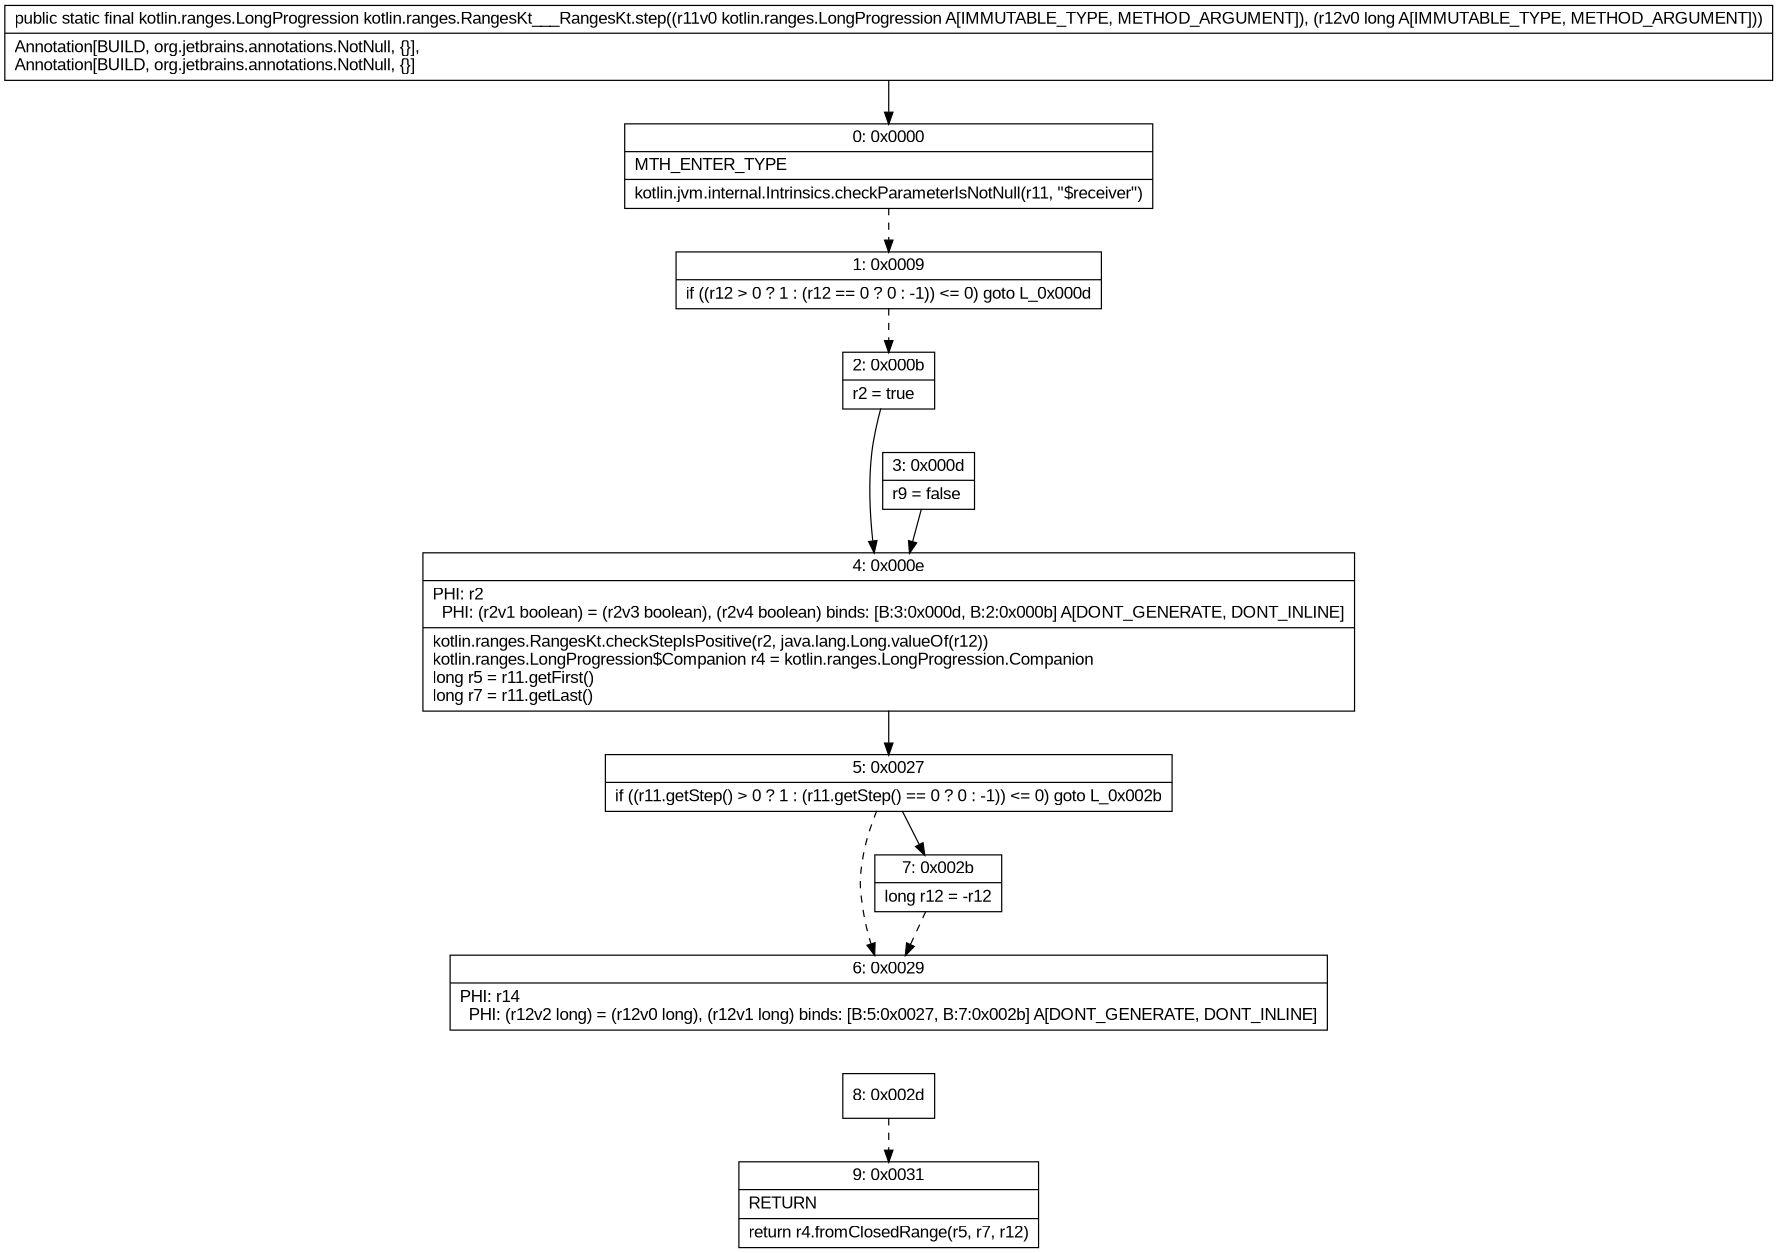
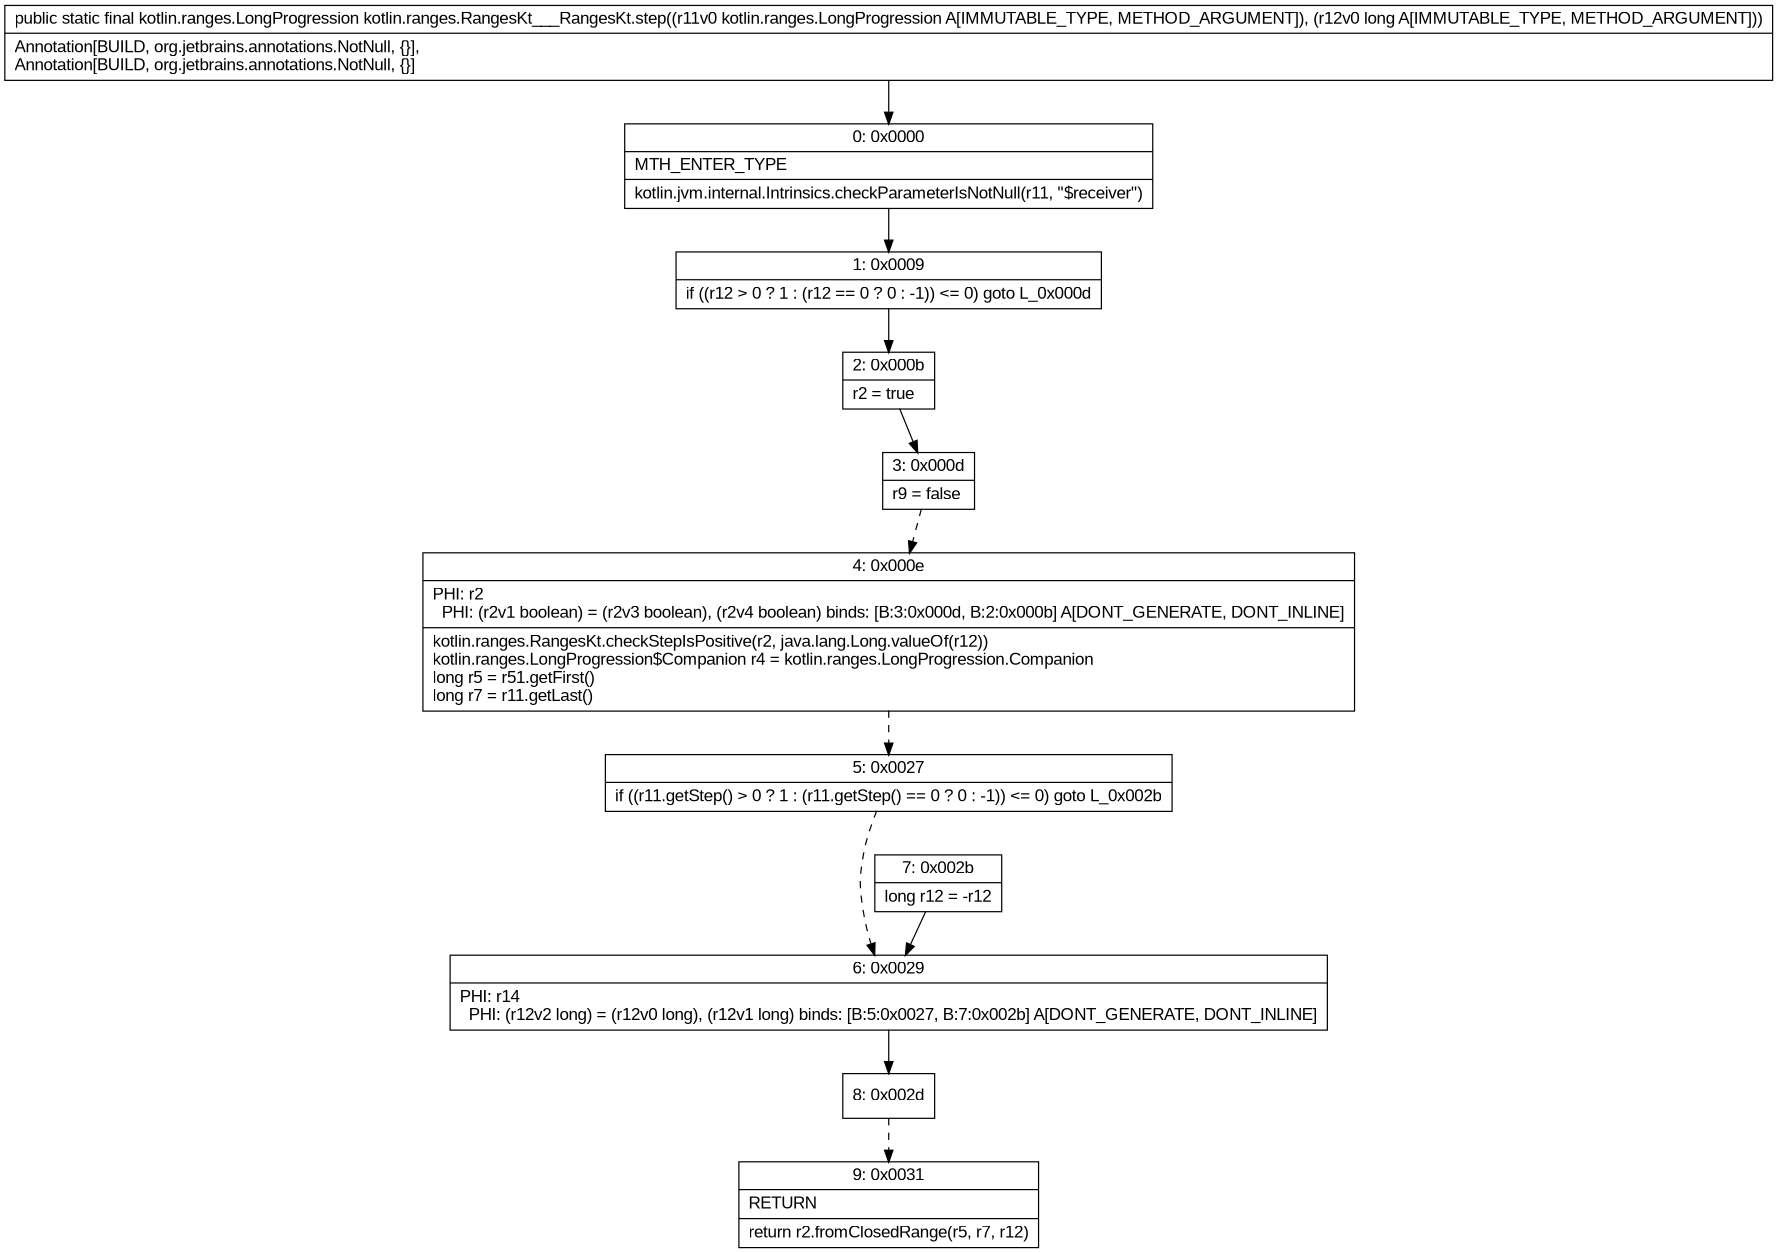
edge "0: 0x0000" -> "1: 0x0009": style dashed -> solid
edge "1: 0x0009" -> "2: 0x000b": style dashed -> solid
edge "2: 0x000b" -> "4: 0x000e": now "2: 0x000b" -> "3: 0x000d"
edge "3: 0x000d" -> "4: 0x000e": style solid -> dashed
node "4: 0x000e": text "long r5 = r11.getFirst()" -> "long r5 = r51.getFirst()"
edge "4: 0x000e" -> "5: 0x0027": style solid -> dashed
edge "5: 0x0027" -> "7: 0x002b": removed
edge "7: 0x002b" -> "6: 0x0029": style dashed -> solid
edge "6: 0x0029" -> "8: 0x002d": added
node "9: 0x0031": text "return r4.fromClosedRange(r5, r7, r12)" -> "return r2.fromClosedRange(r5, r7, r12)"
